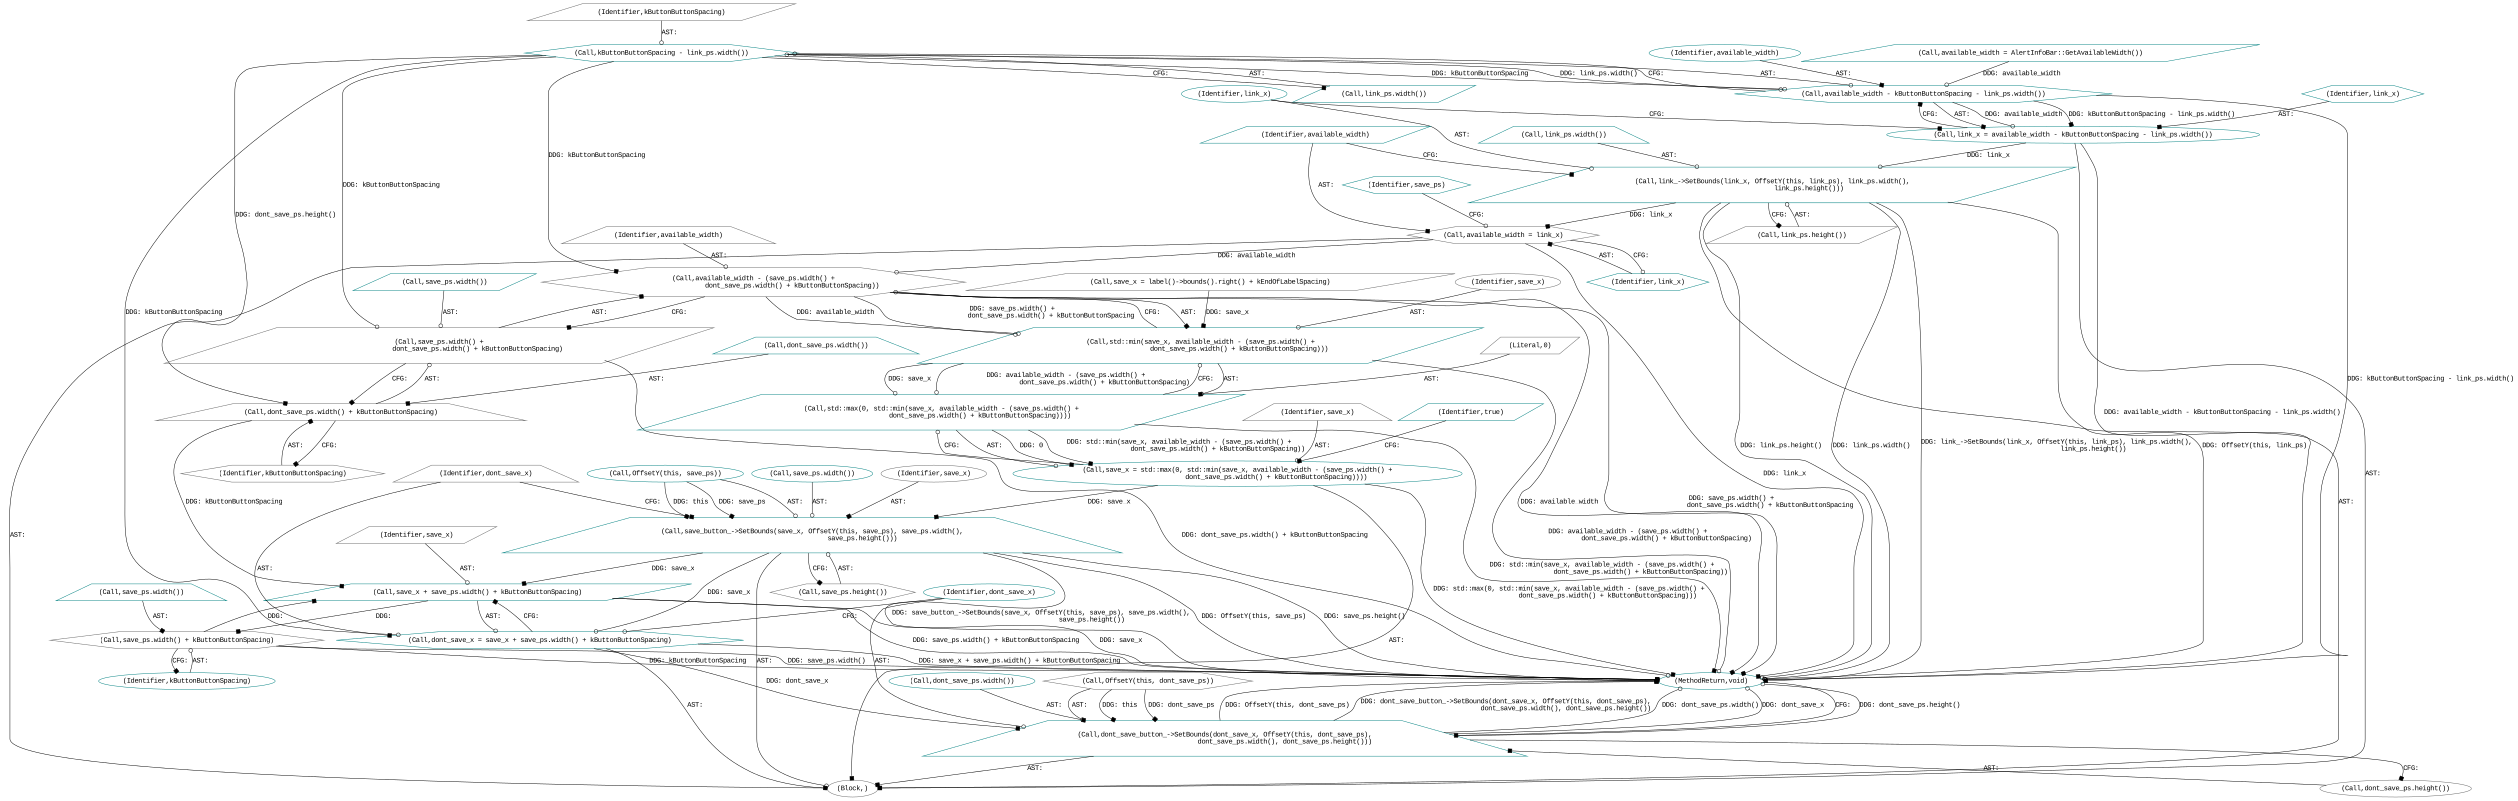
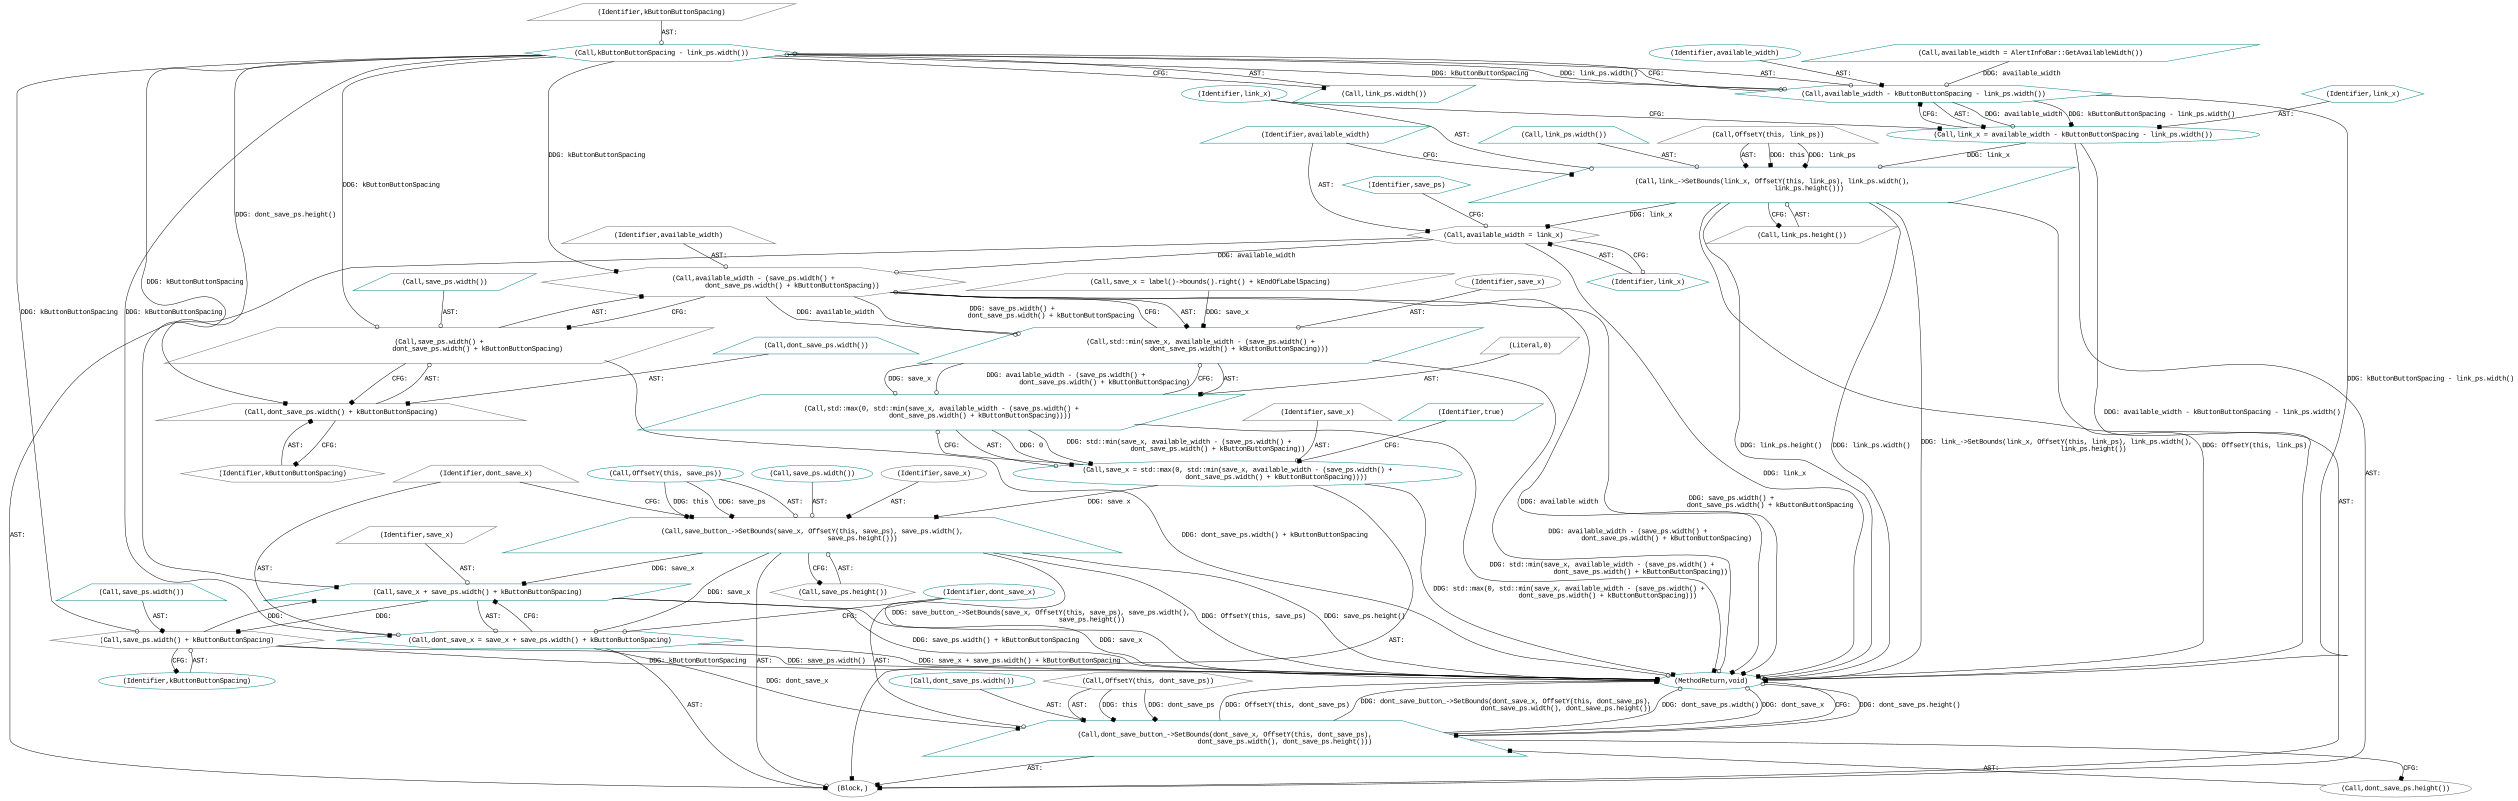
edge "(Call,kButtonButtonSpacing - link_ps.width())" -> "(Call,save_ps.width() + kButtonButtonSpacing)": added, label "DDG: kButtonButtonSpacing"
node "(Call,OffsetY(this, link_ps))": added
edge "(Call,dont_save_ps.width() + kButtonButtonSpacing)" -> "(Call,save_x + save_ps.width() + kButtonButtonSpacing)": now "(Call,kButtonButtonSpacing - link_ps.width())" -> "(Call,save_x + save_ps.width() + kButtonButtonSpacing)"
